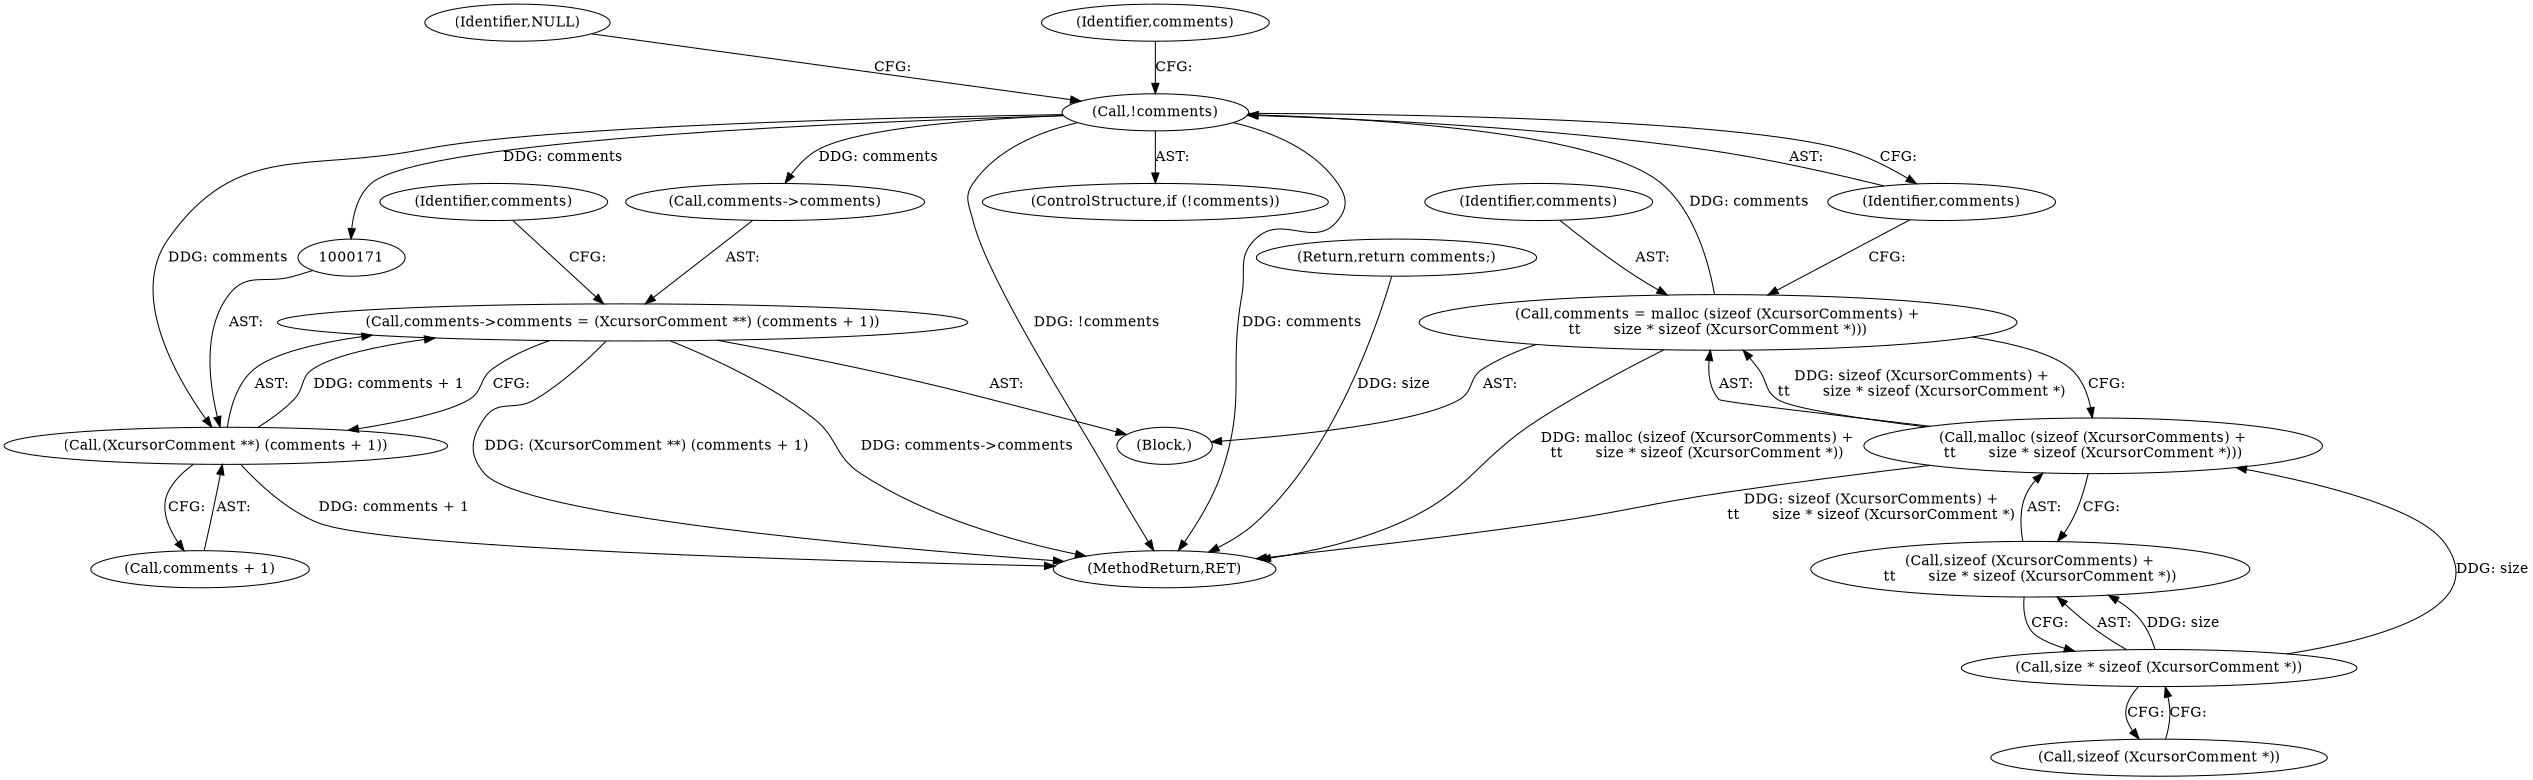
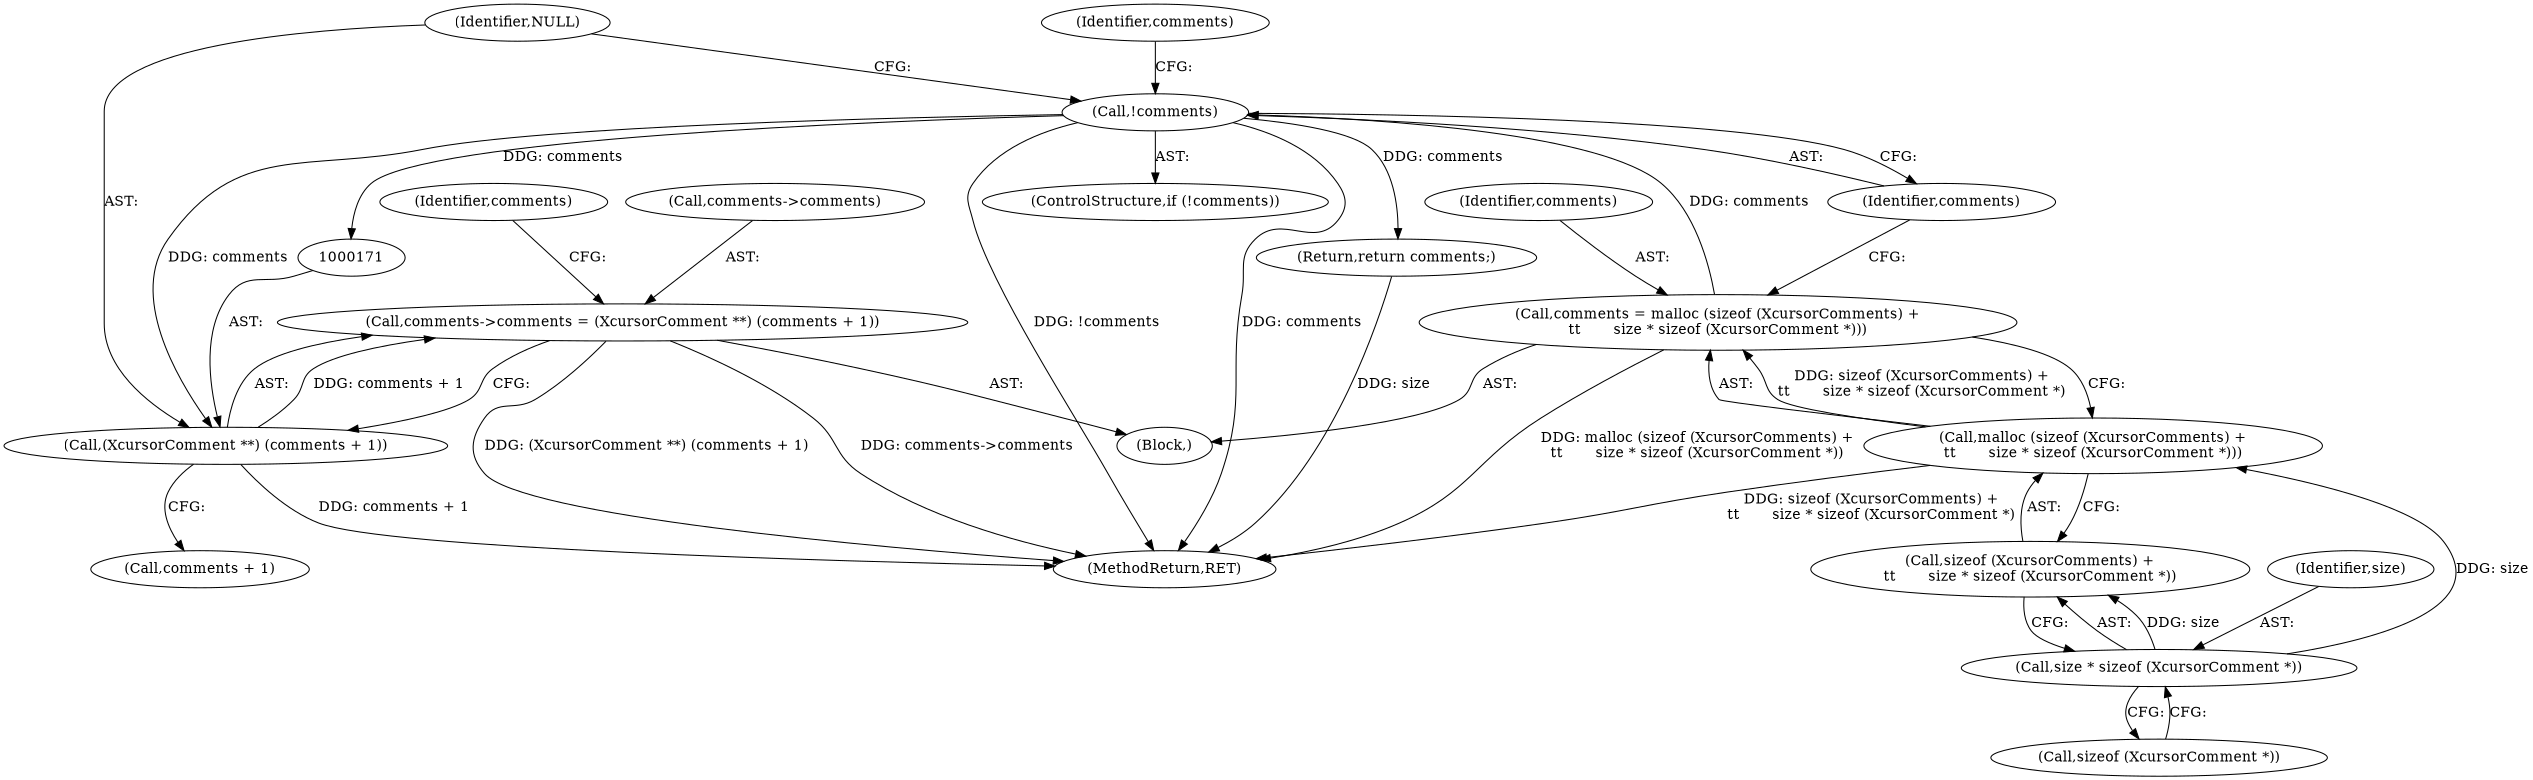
edge "(Call,!comments)" -> "(Call,comments->comments)": now "(Call,!comments)" -> "(Return,return comments;)"
edge "(Call,comments + 1)" -> "(Call,(XcursorComment **) (comments + 1))": now "(Identifier,NULL)" -> "(Call,(XcursorComment **) (comments + 1))"
node "(Identifier,size)": added
